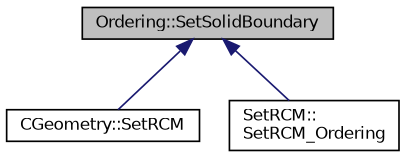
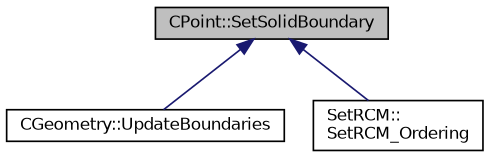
node "Ordering::SetSolidBoundary": label "Ordering::SetSolidBoundary" -> "CPoint::SetSolidBoundary"
node "CGeometry::SetRCM": label "CGeometry::SetRCM" -> "CGeometry::UpdateBoundaries"
